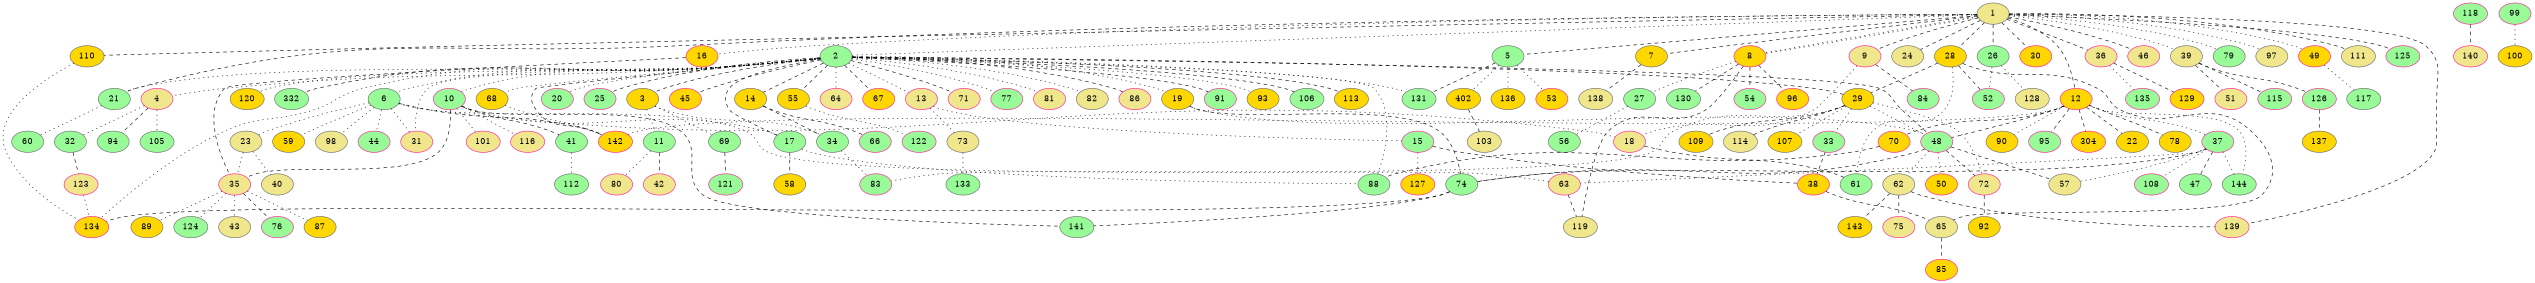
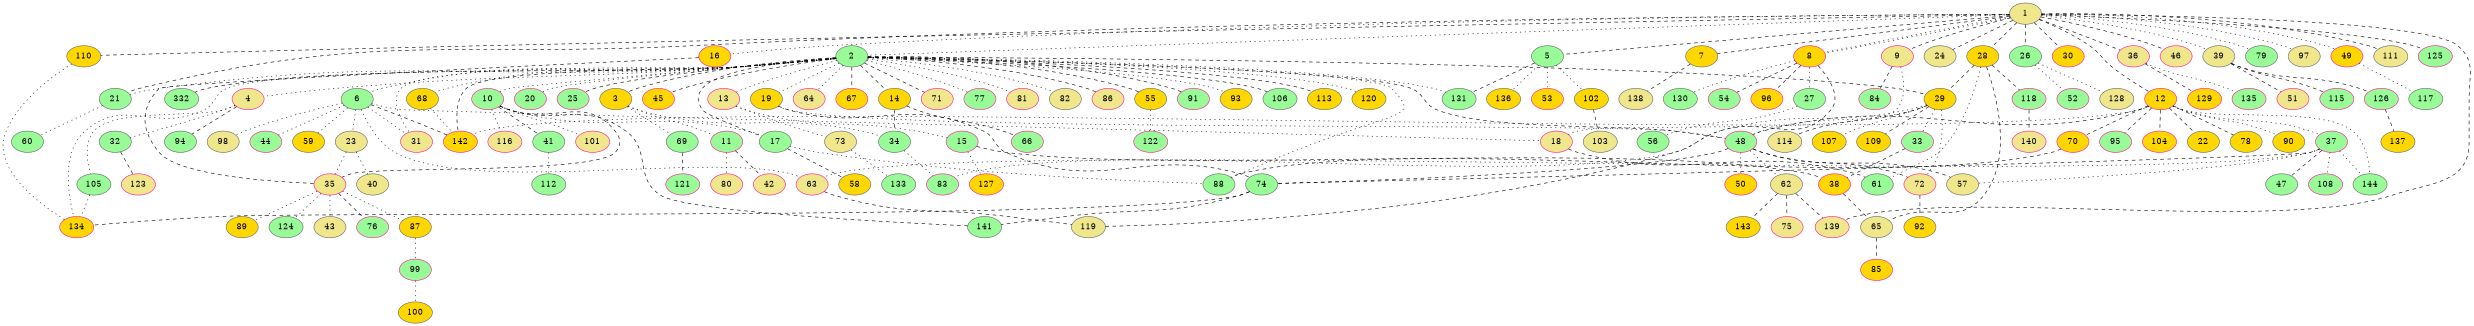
edge "28" -- "52": now "28" -- "118"
edge "8" -- "130": style dashed -> dotted
node "402": label "402" -> "102"
node "11": color gray40 -> deeppink
node "304": label "304" -> "104"
edge "123" -- "134": now "105" -- "134"
edge "87" -- "99": added
